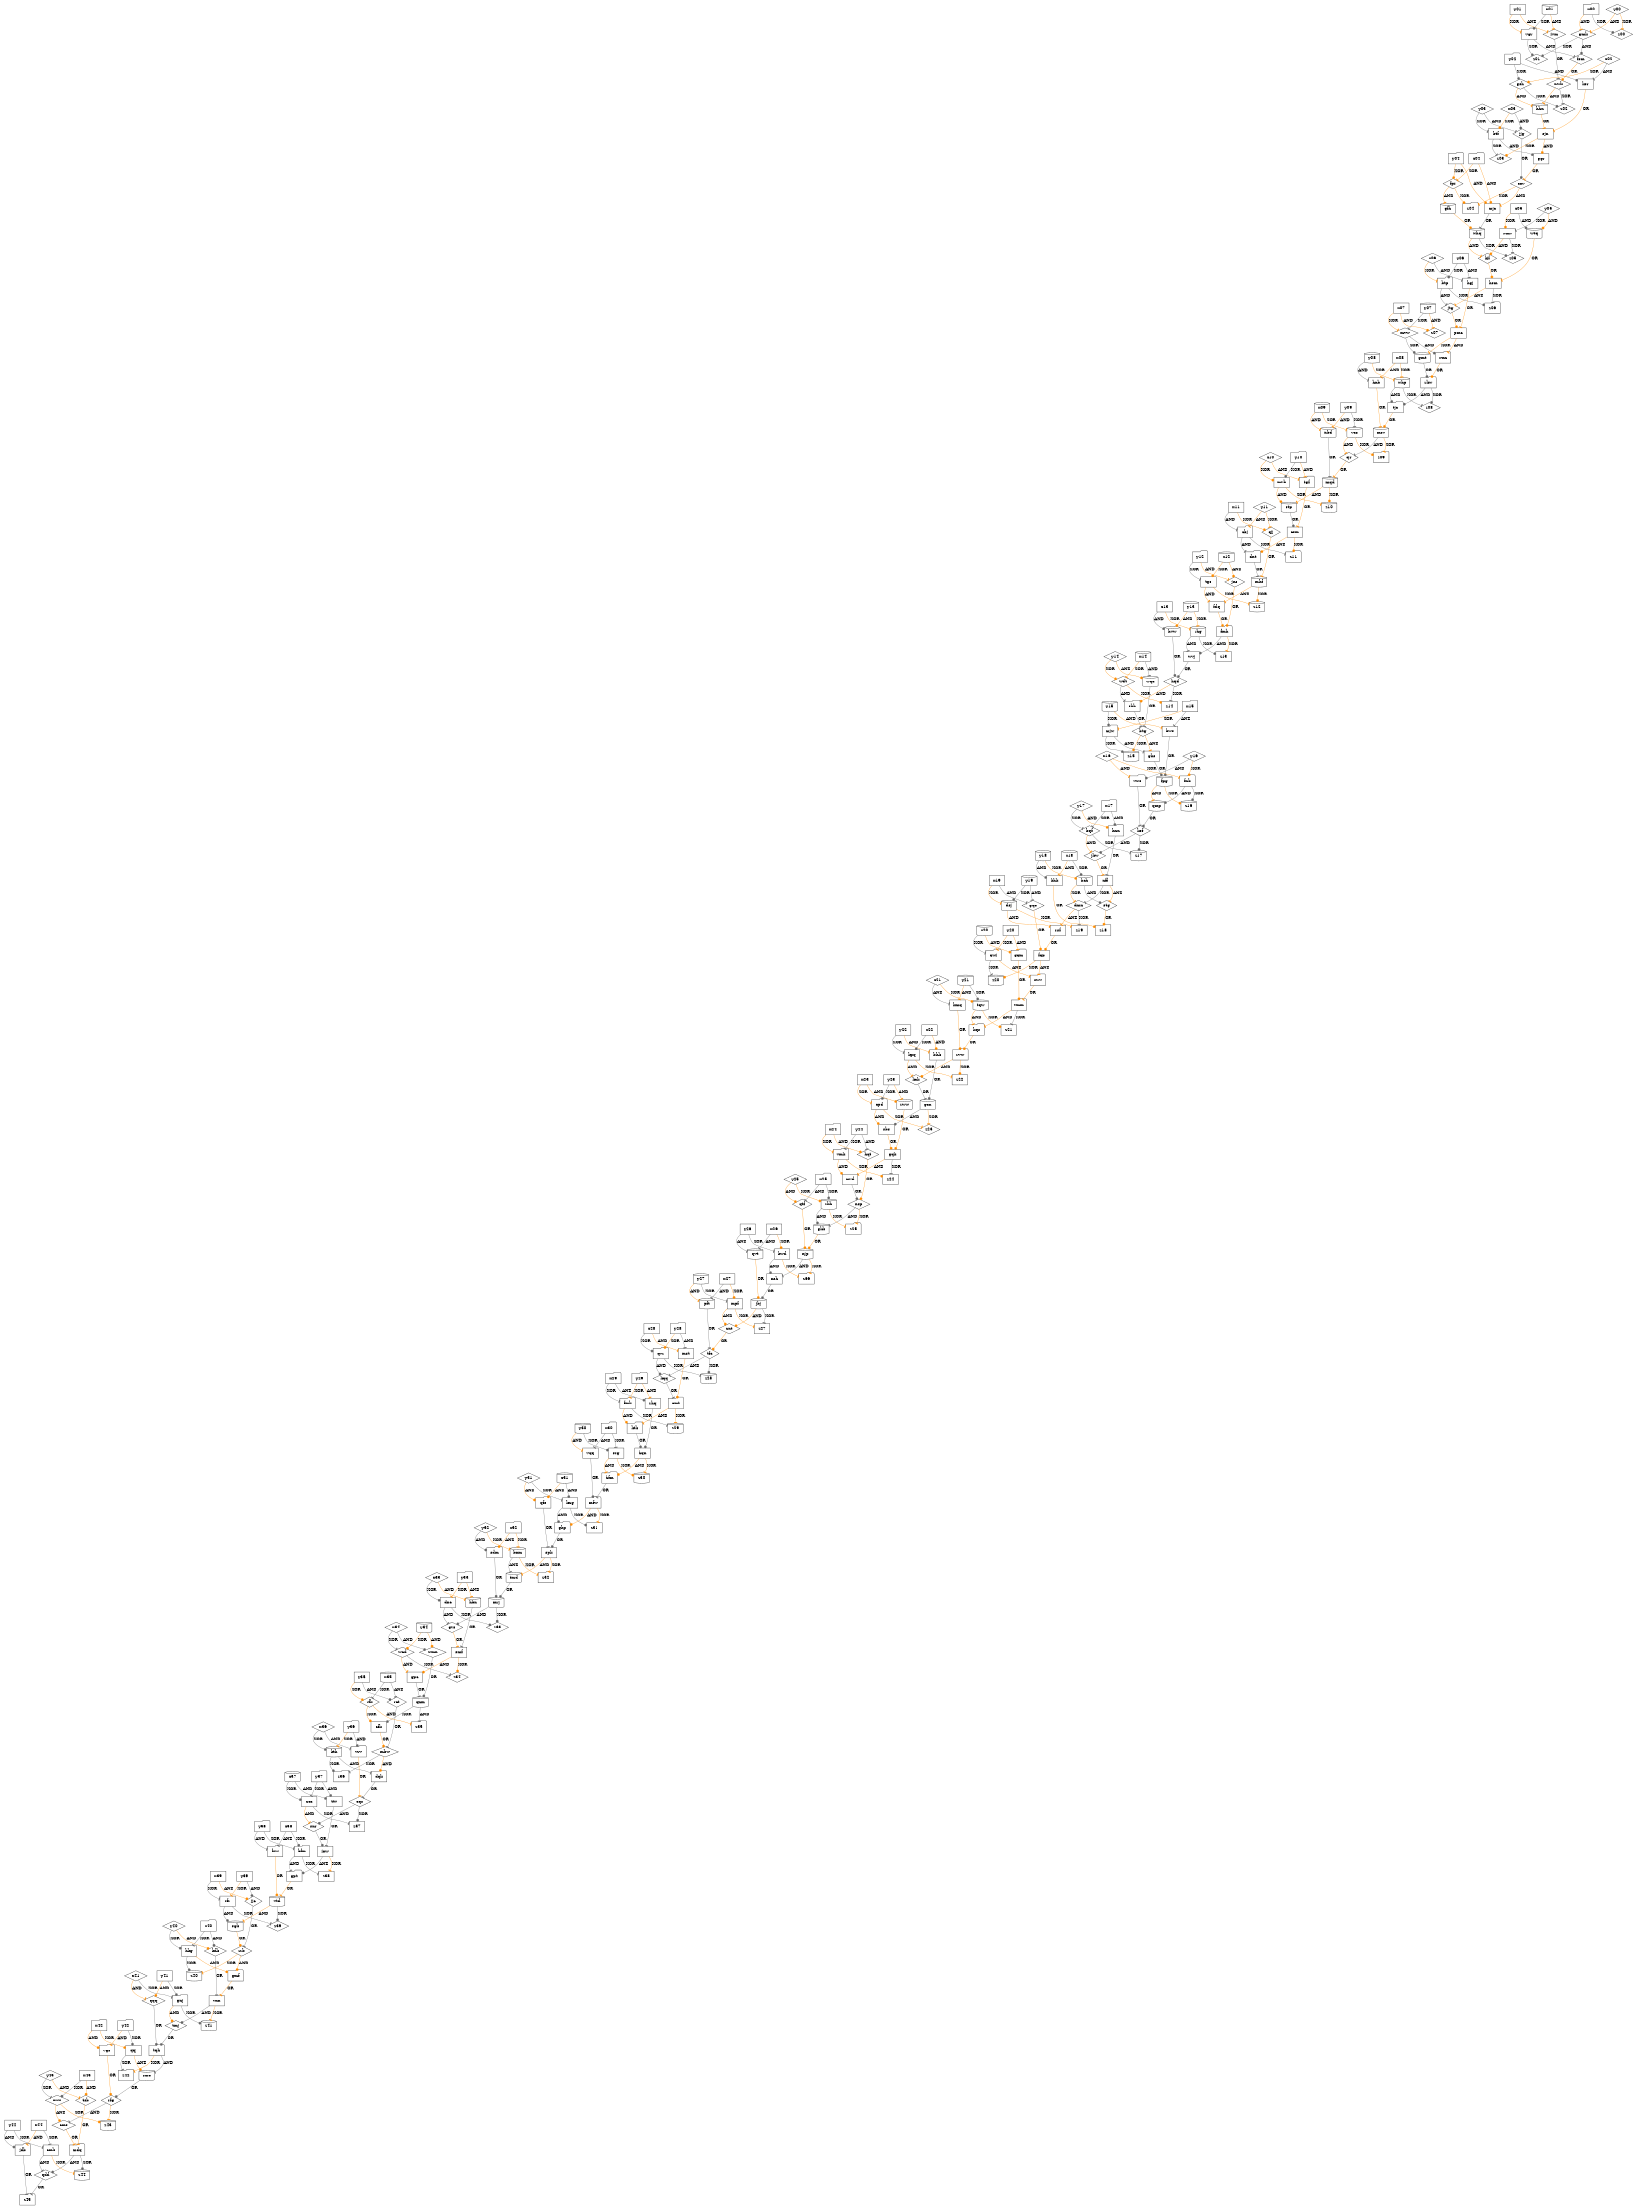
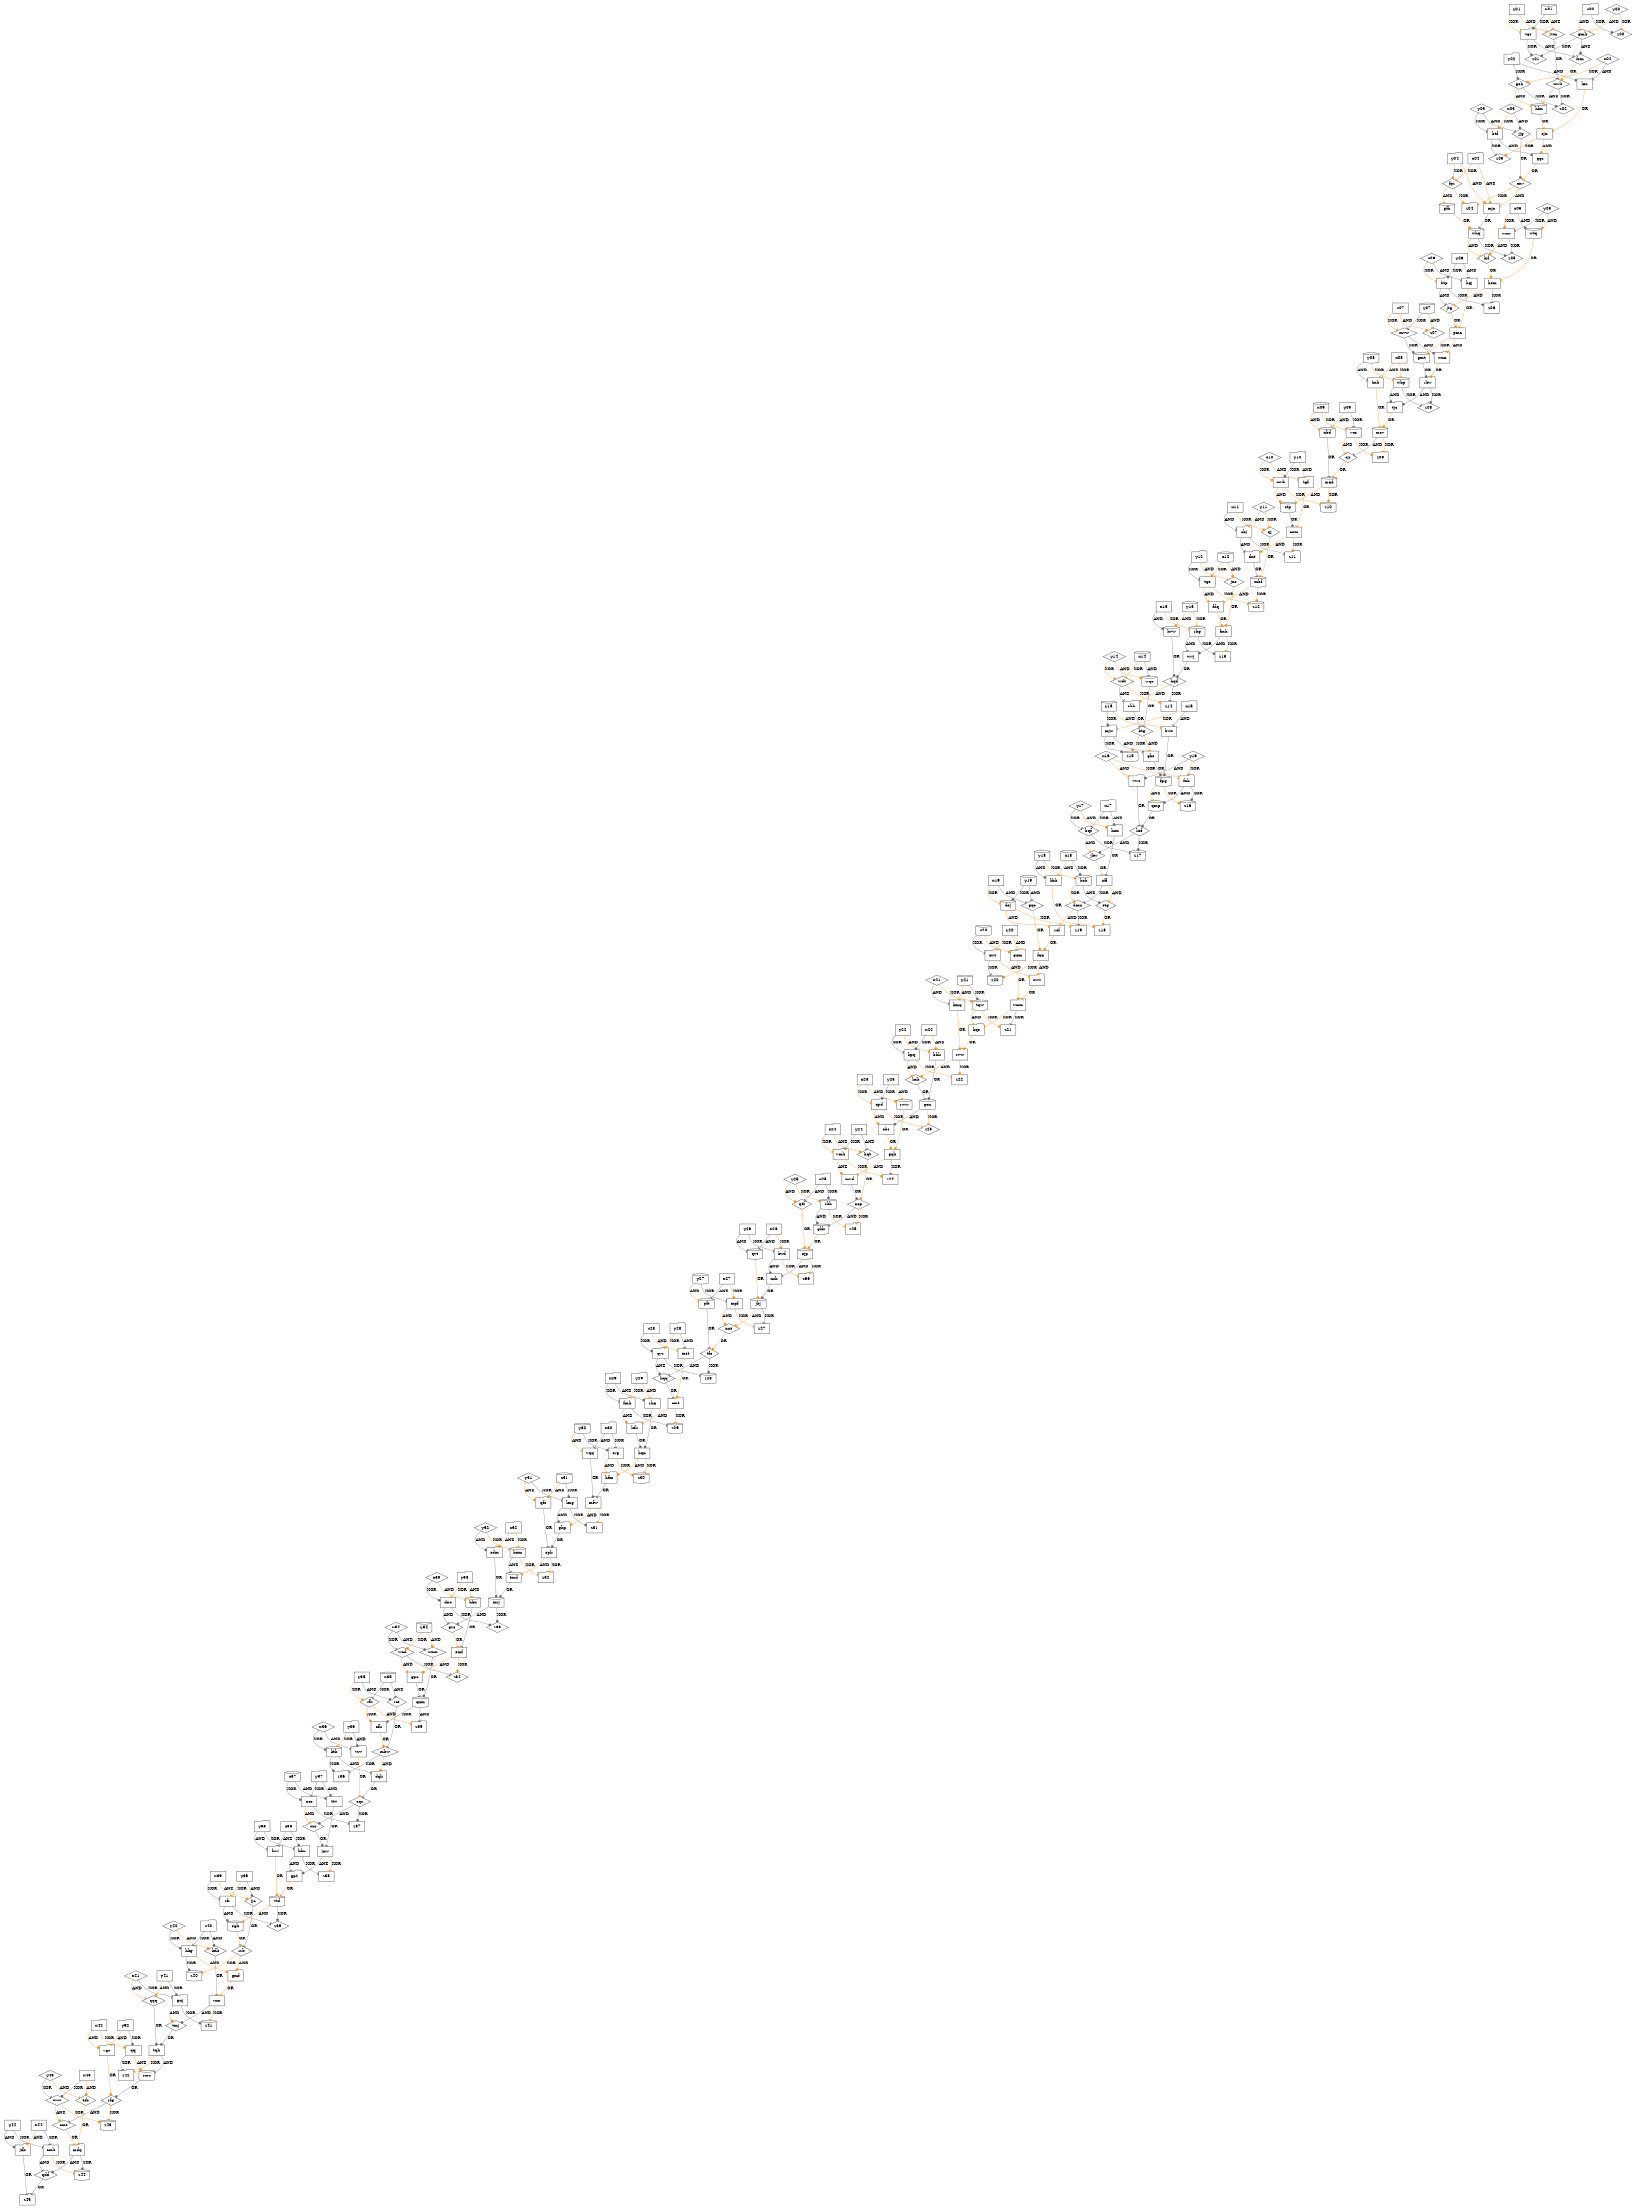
edge "vmm" -> "kqs": label "AND" -> "XOR"
edge "x31" -> "kng": label "AND" -> "XOR"
node "y42": label "y42" -> "y92"
